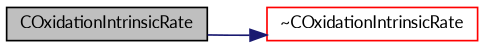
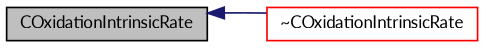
edge "COxidationIntrinsicRate" -> "~COxidationIntrinsicRate": reversed
